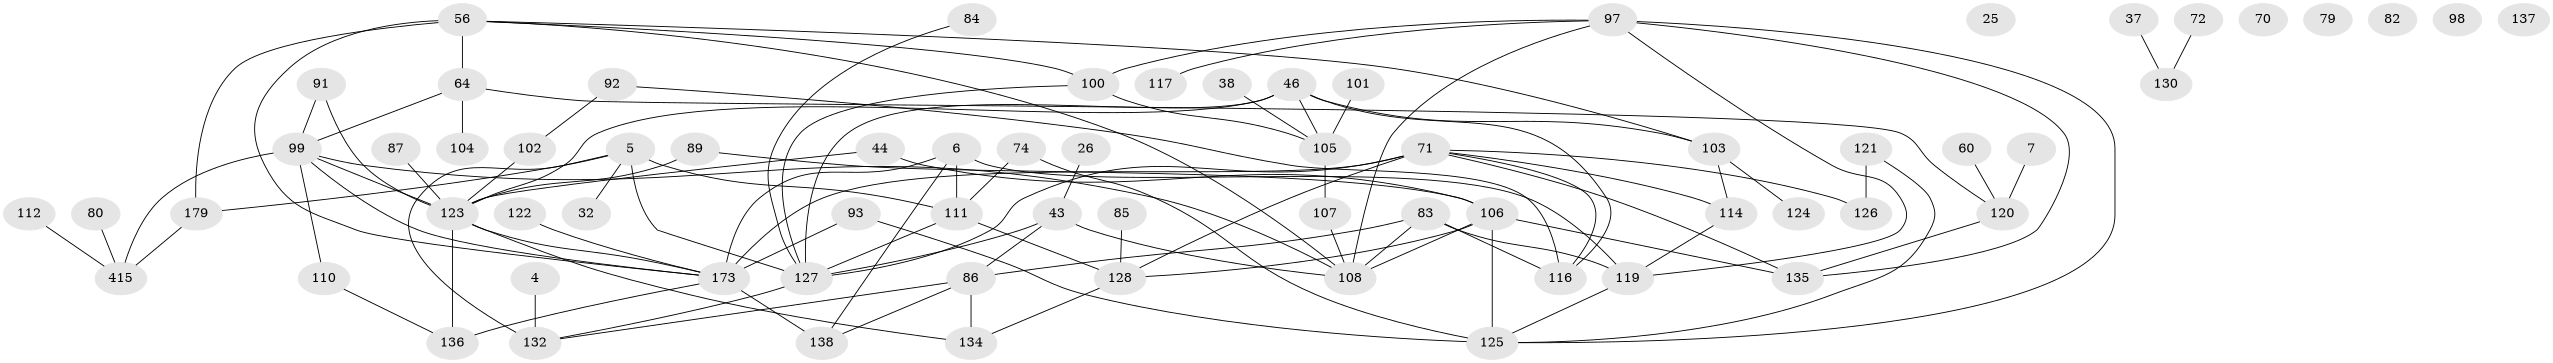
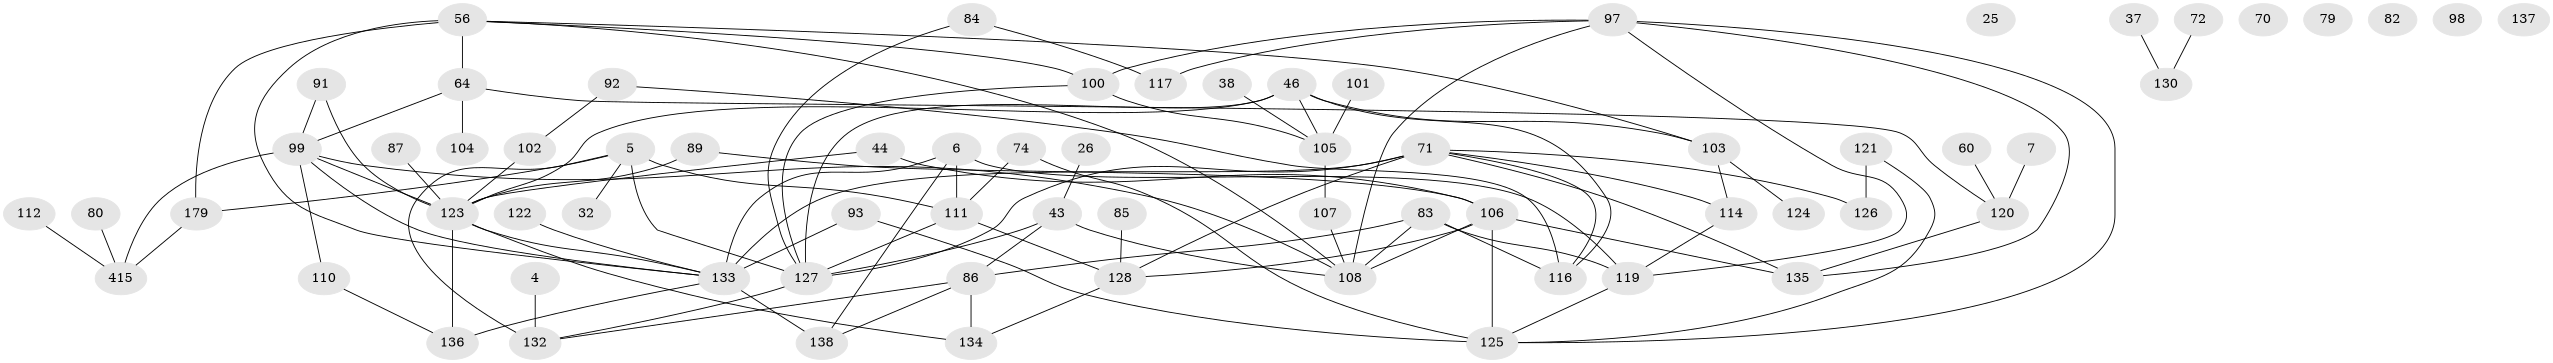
edge "84" -- "117": added
node "173": label "173" -> "133"
